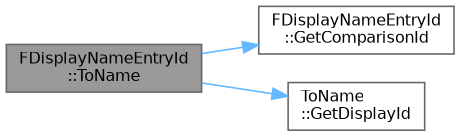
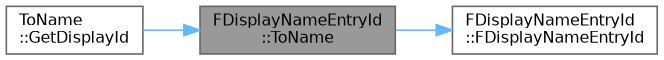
node "FDisplayNameEntryId ::GetComparisonId": label "FDisplayNameEntryId ::GetComparisonId" -> "FDisplayNameEntryId ::FDisplayNameEntryId"
edge "FDisplayNameEntryId ::ToName" -> "ToName ::GetDisplayId": reversed
